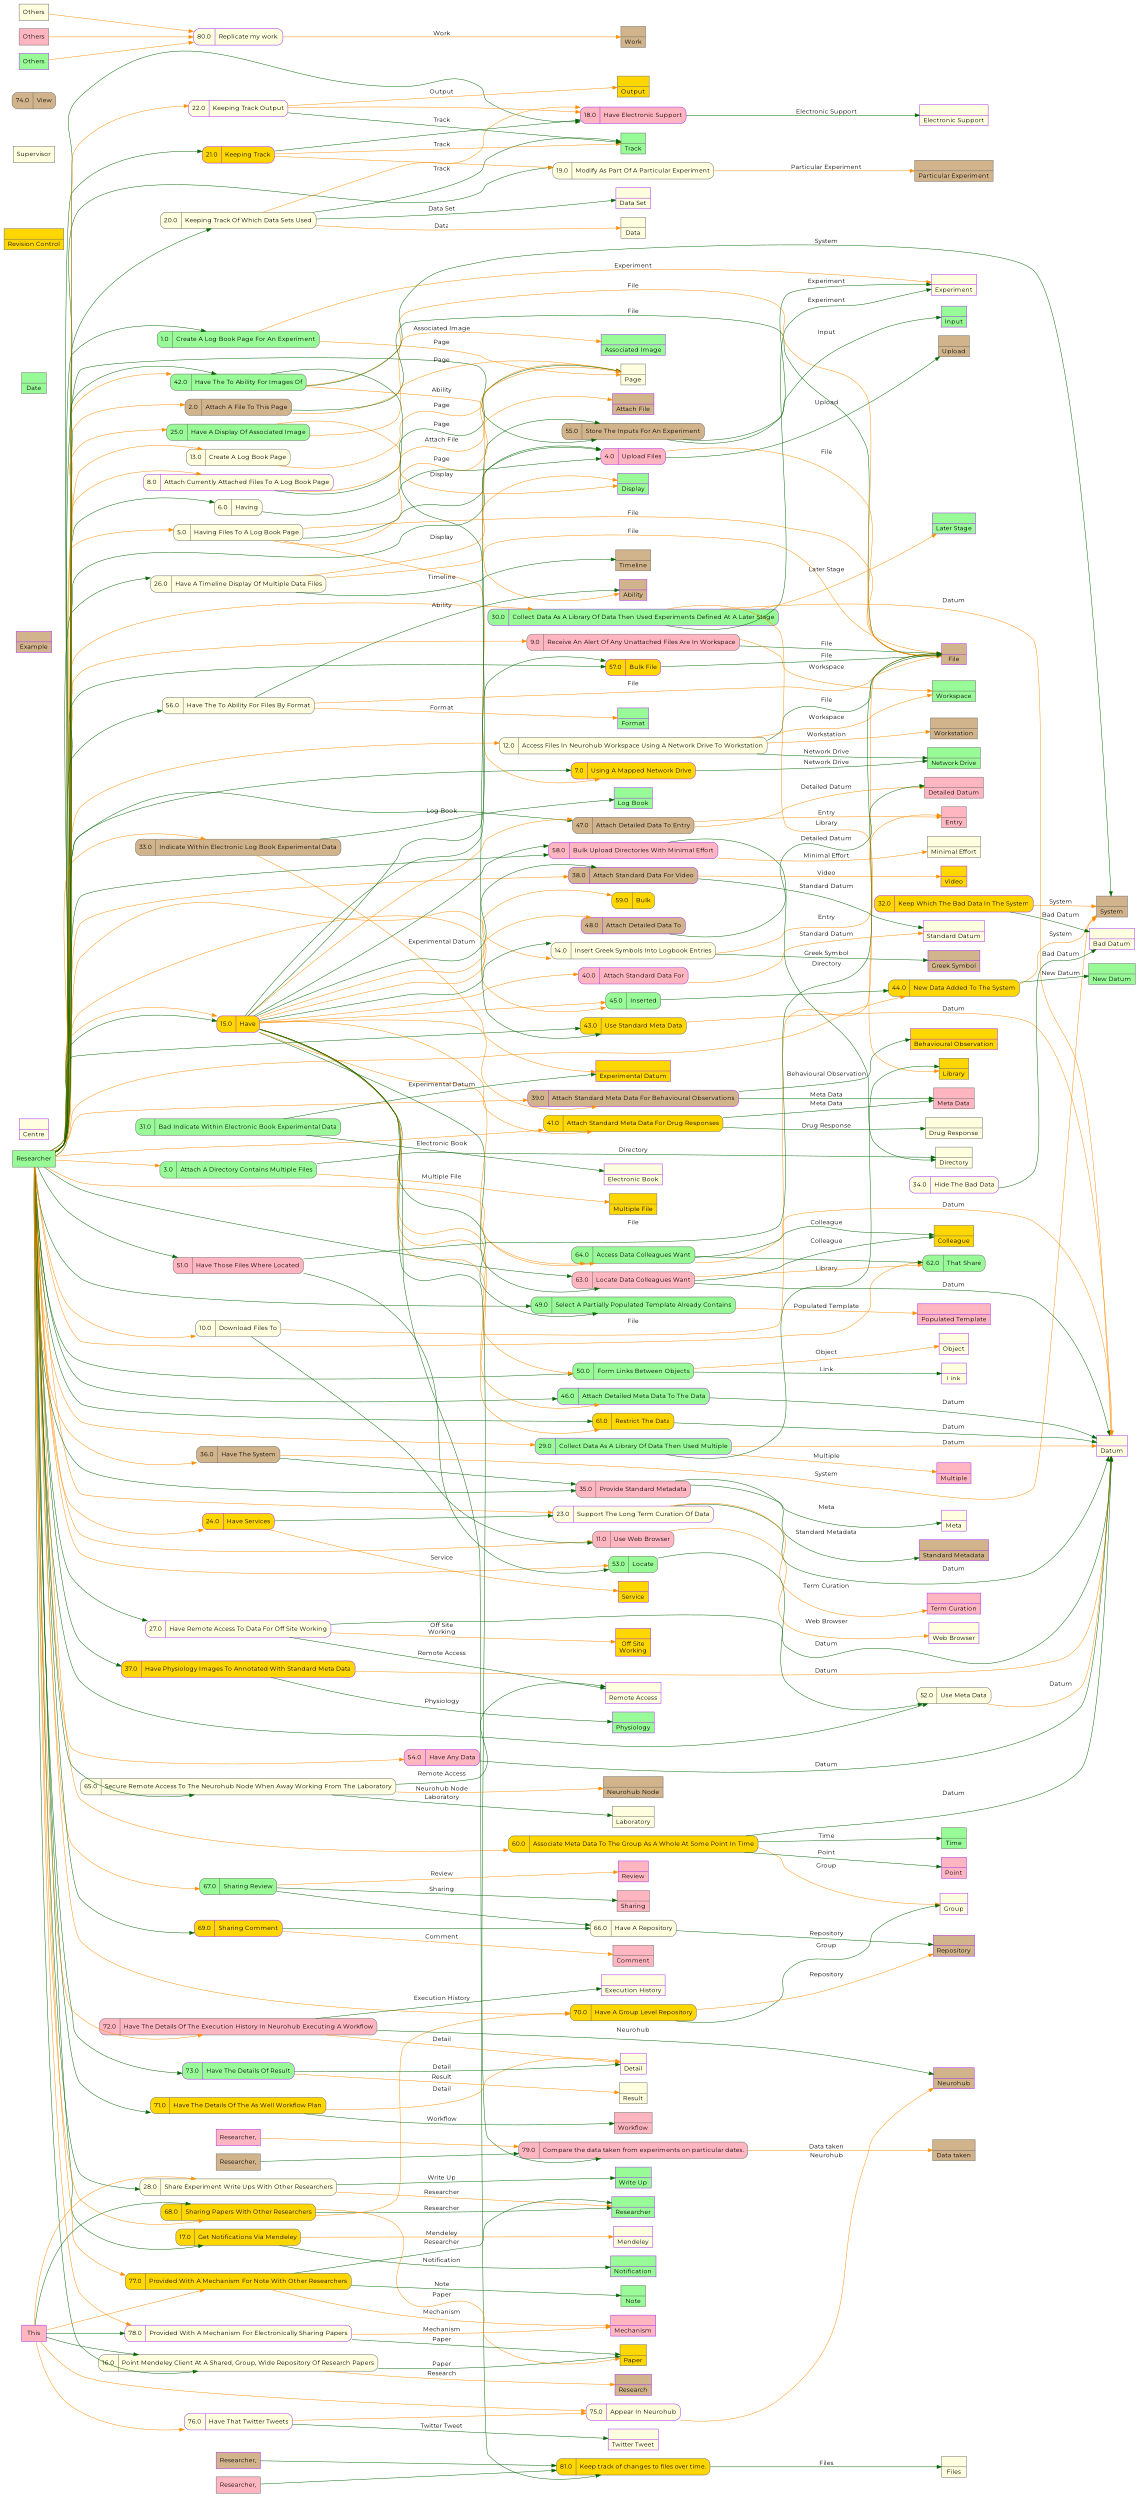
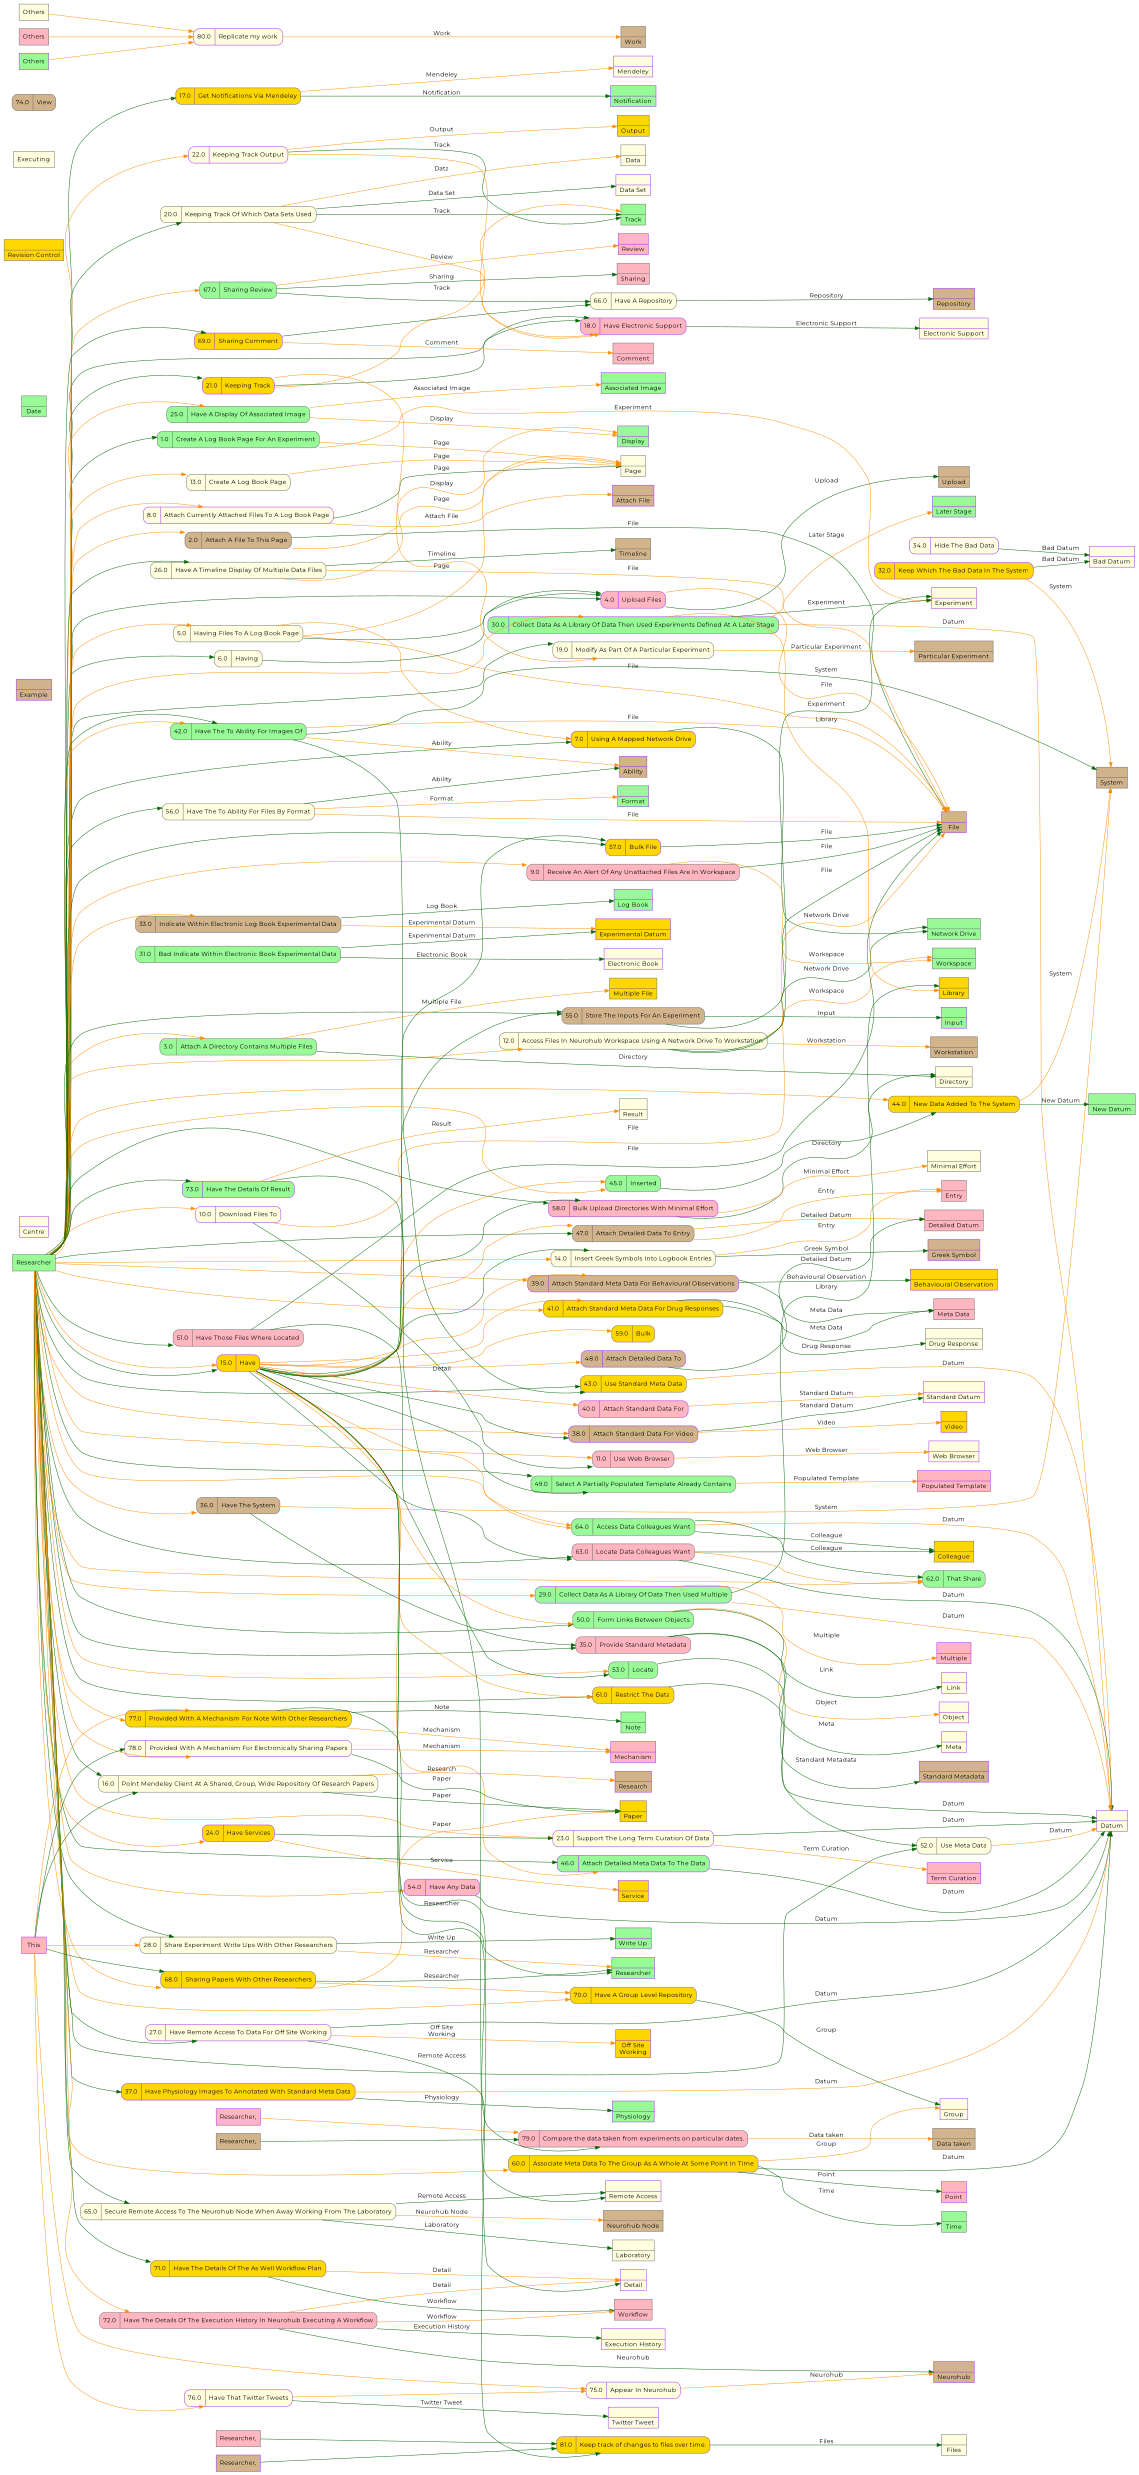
node "Supervisor": label "Supervisor" -> "Executing"
node "10.0": color gray40 -> purple
edge "70.0" -> "Repository": removed, label "Repository"
edge "72.0" -> "Workflow": added, label "Workflow"
